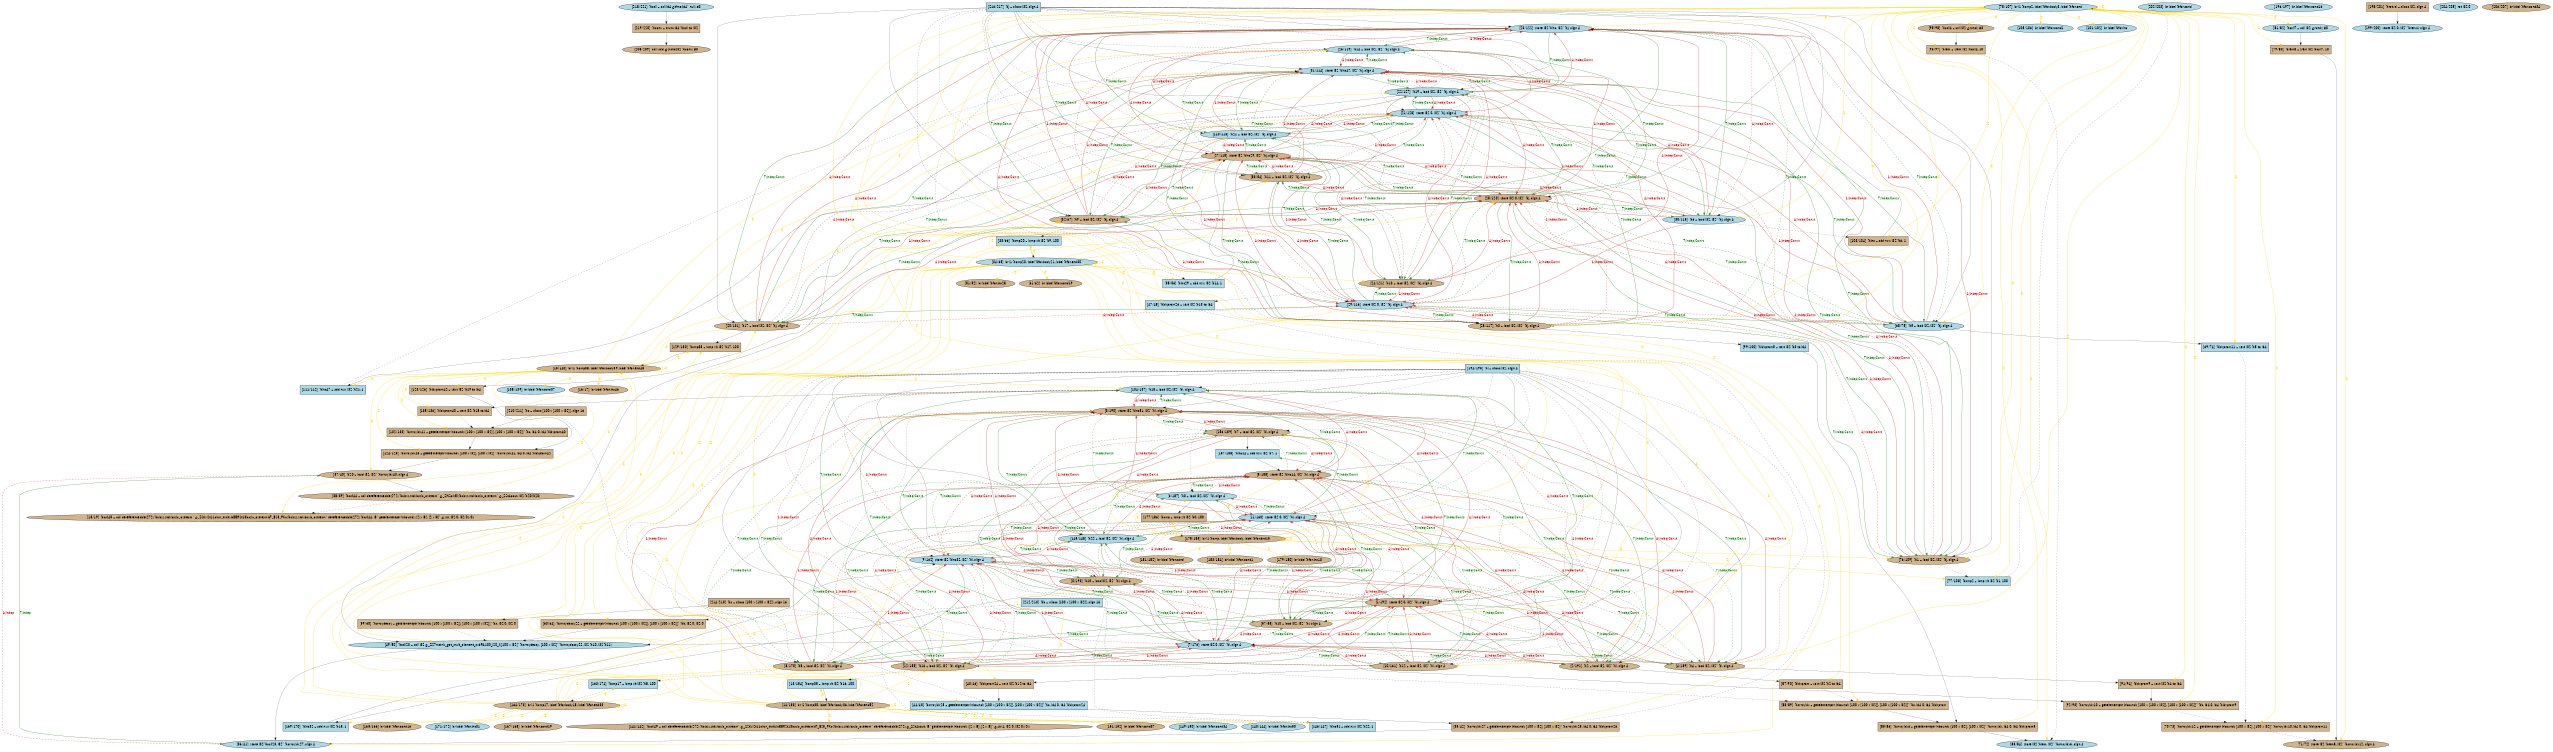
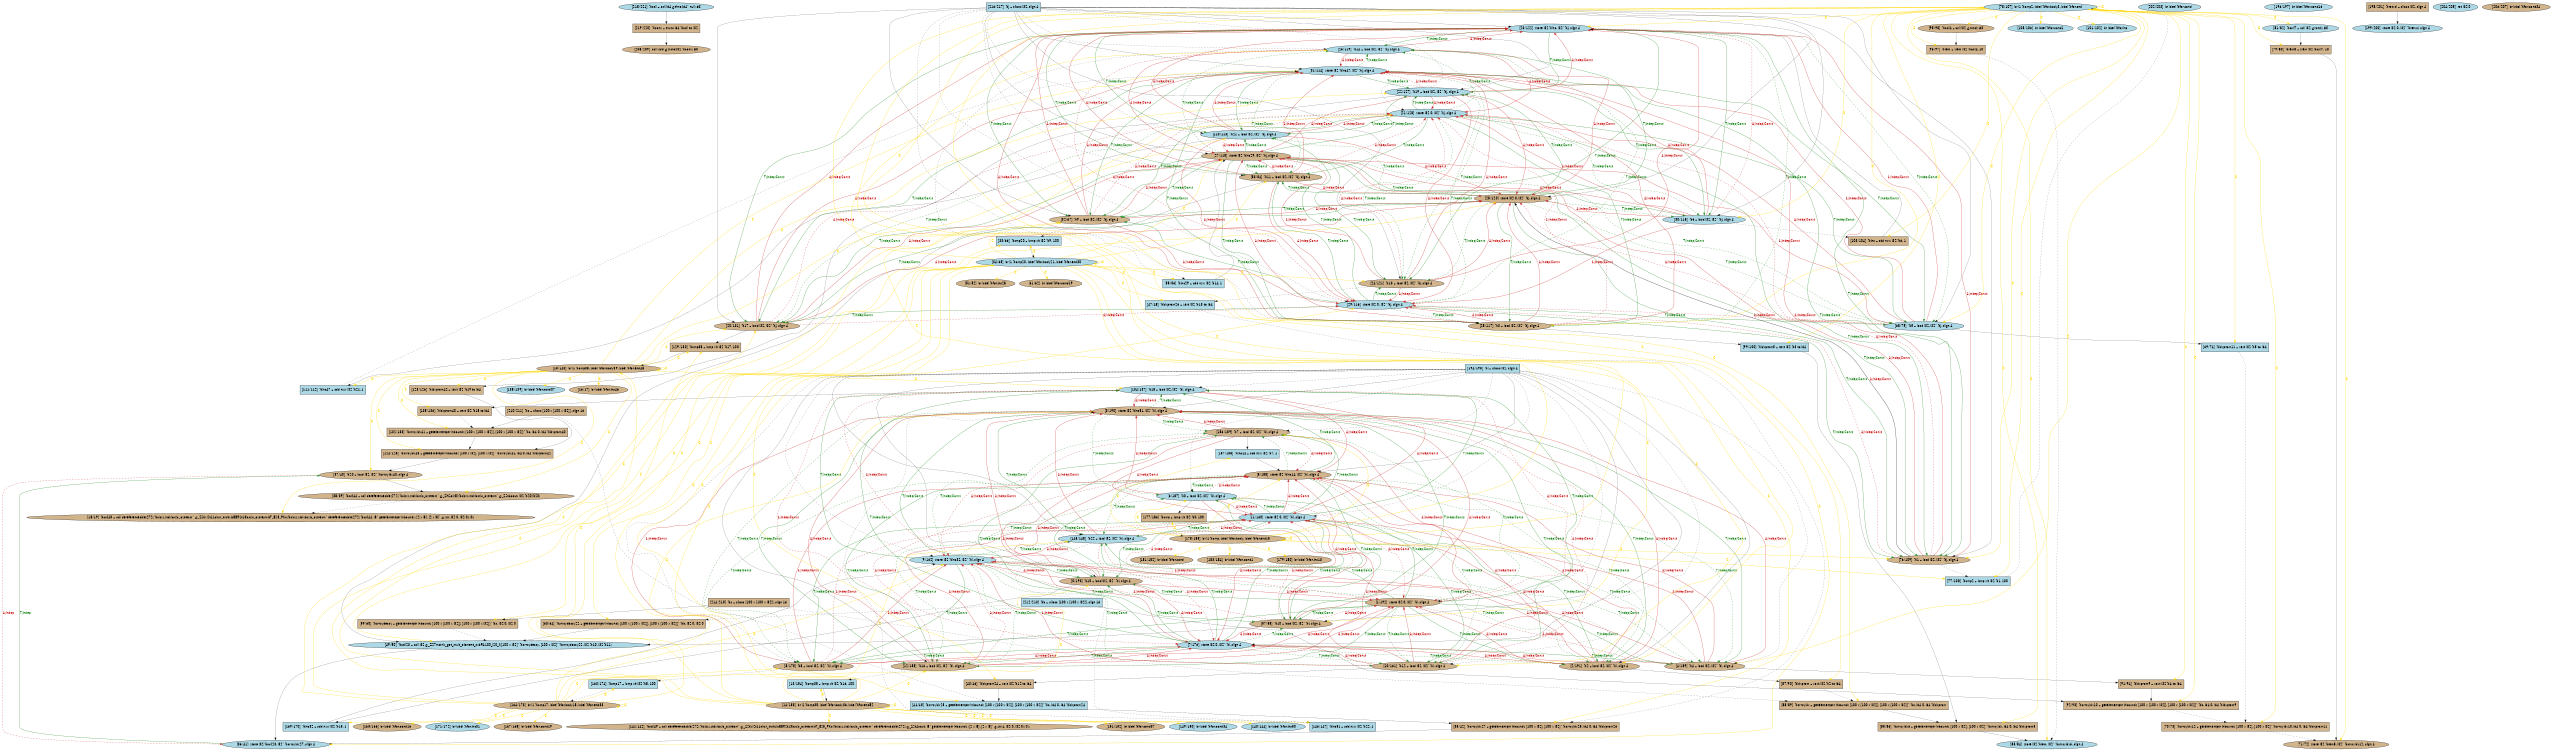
edge "[76/109]  %1 = load i32, i32* %j, align 4" -> "[25/120]  store i32 0, i32* %j, align 4": color firebrick3 -> black
edge "[145/148]  %22 = load i32, i32* %i, align 4" -> "[5/188]  store i32 %inc14, i32* %i, align 4": now "[11/160]  store i32 0, i32* %i, align 4" -> "[5/188]  store i32 %inc14, i32* %i, align 4"
edge "[1/192]  store i32 0, i32* %i, align 4" -> "[157/158]  %inc14 = add nsw i32 %7, 1": now "[1/192]  store i32 0, i32* %i, align 4" -> "[6/187]  %0 = load i32, i32* %i, align 4"
